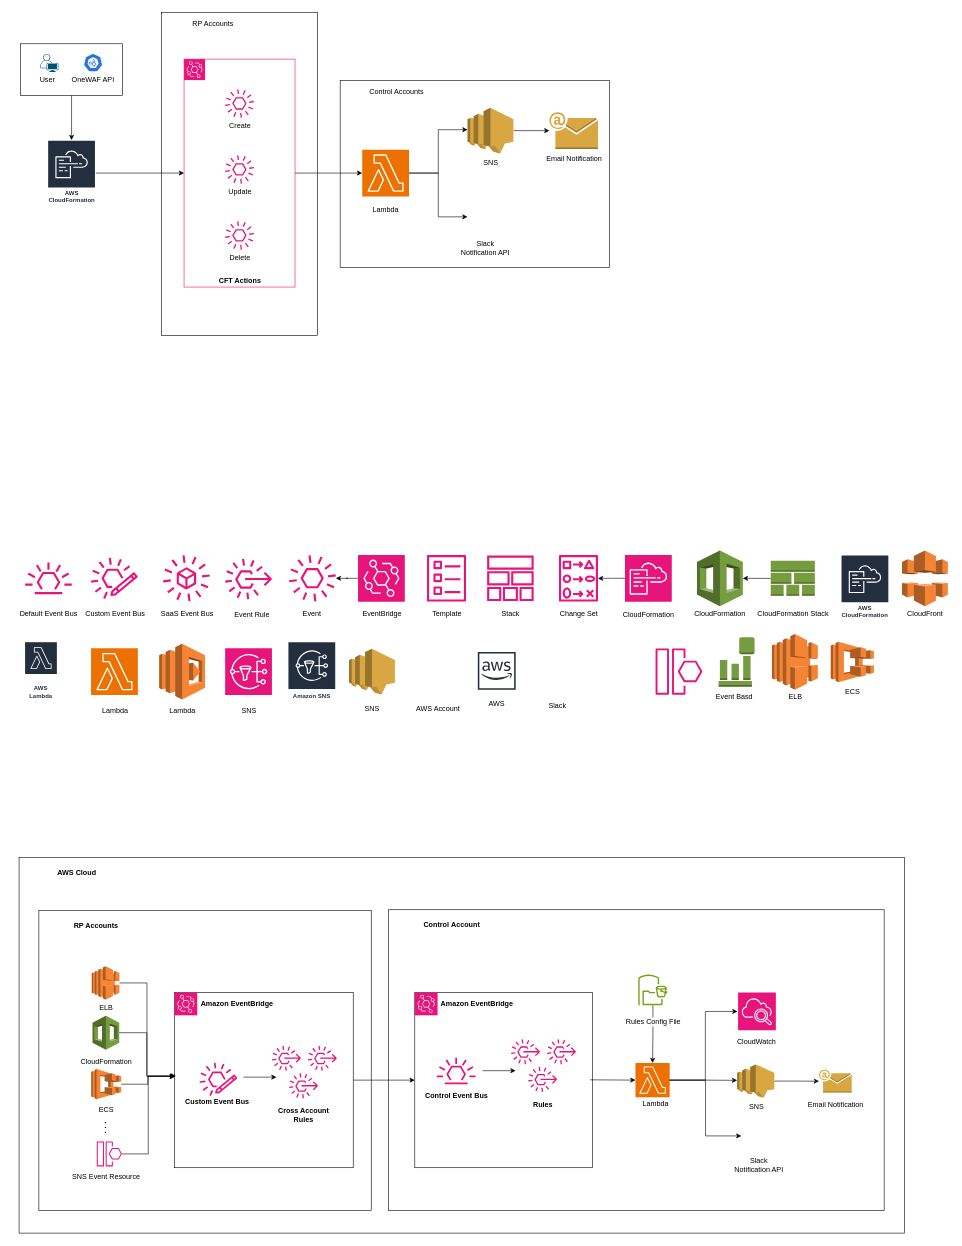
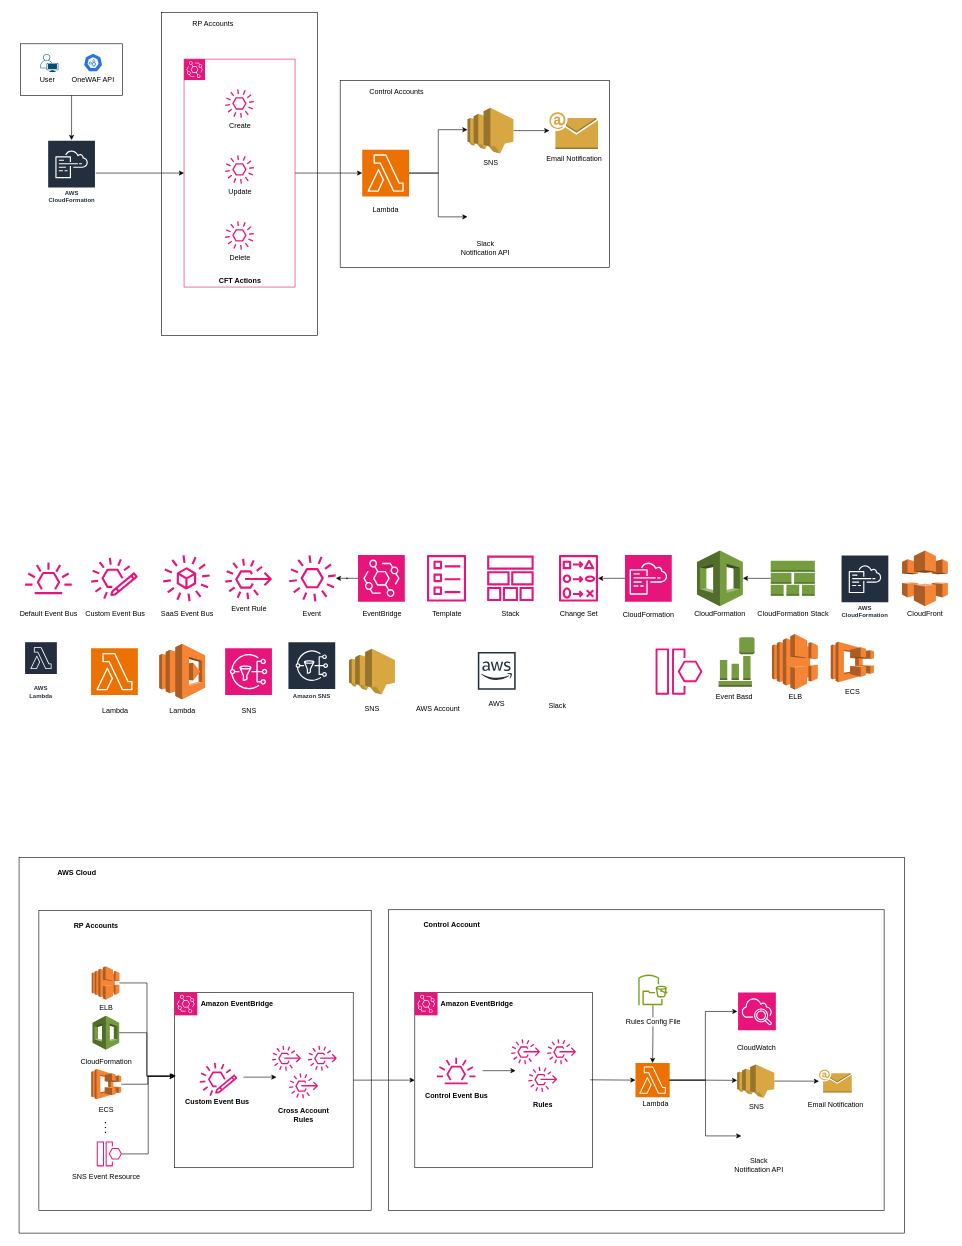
node "Event Rule": moved (252, 615) -> (249, 609)
node "CloudWatch": moved (756, 1042) -> (756, 1048)
